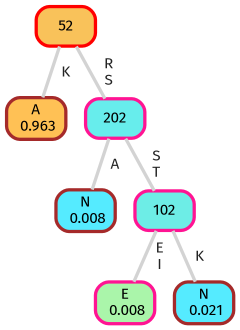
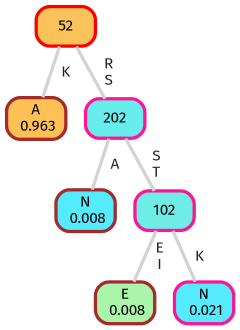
node "E 0.008": color deeppink -> brown
node "N 0.021": color brown -> deeppink
